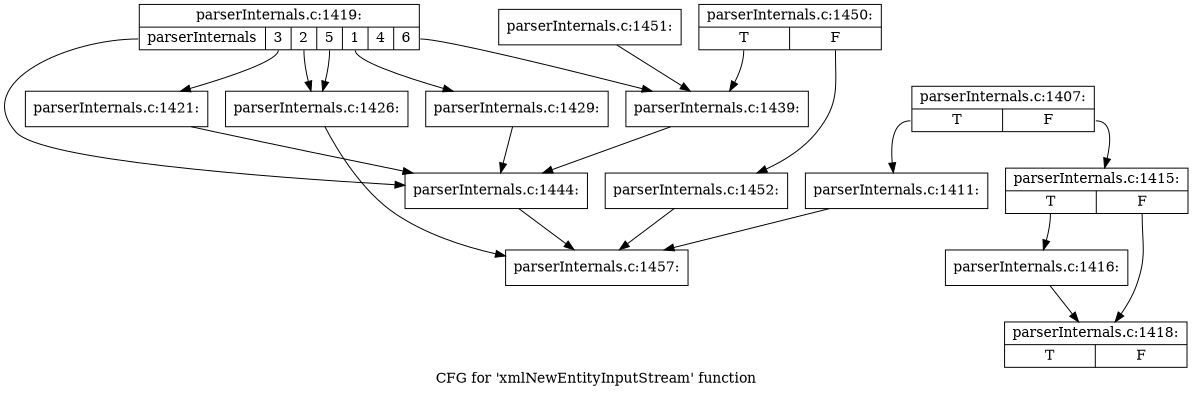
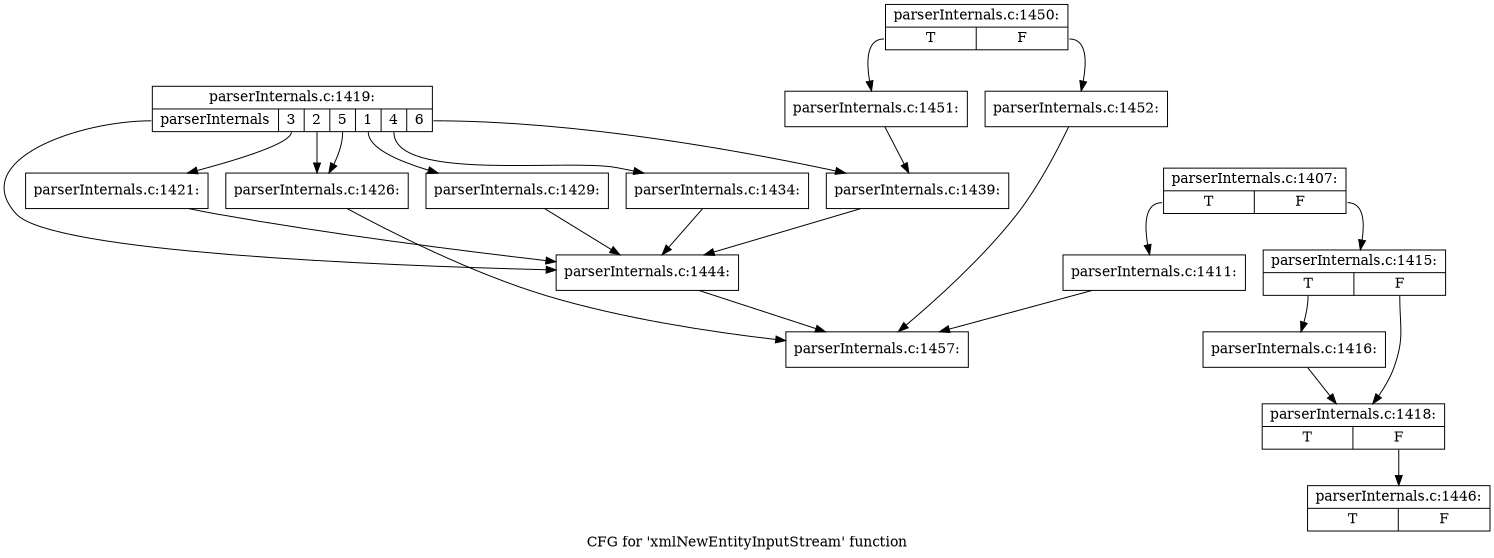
edge "parserInternals.c:1450:" -> "parserInternals.c:1439:": now "parserInternals.c:1450:" -> "parserInternals.c:1451:"
node "parserInternals.c:1434:": added
node "parserInternals.c:1446:": added
